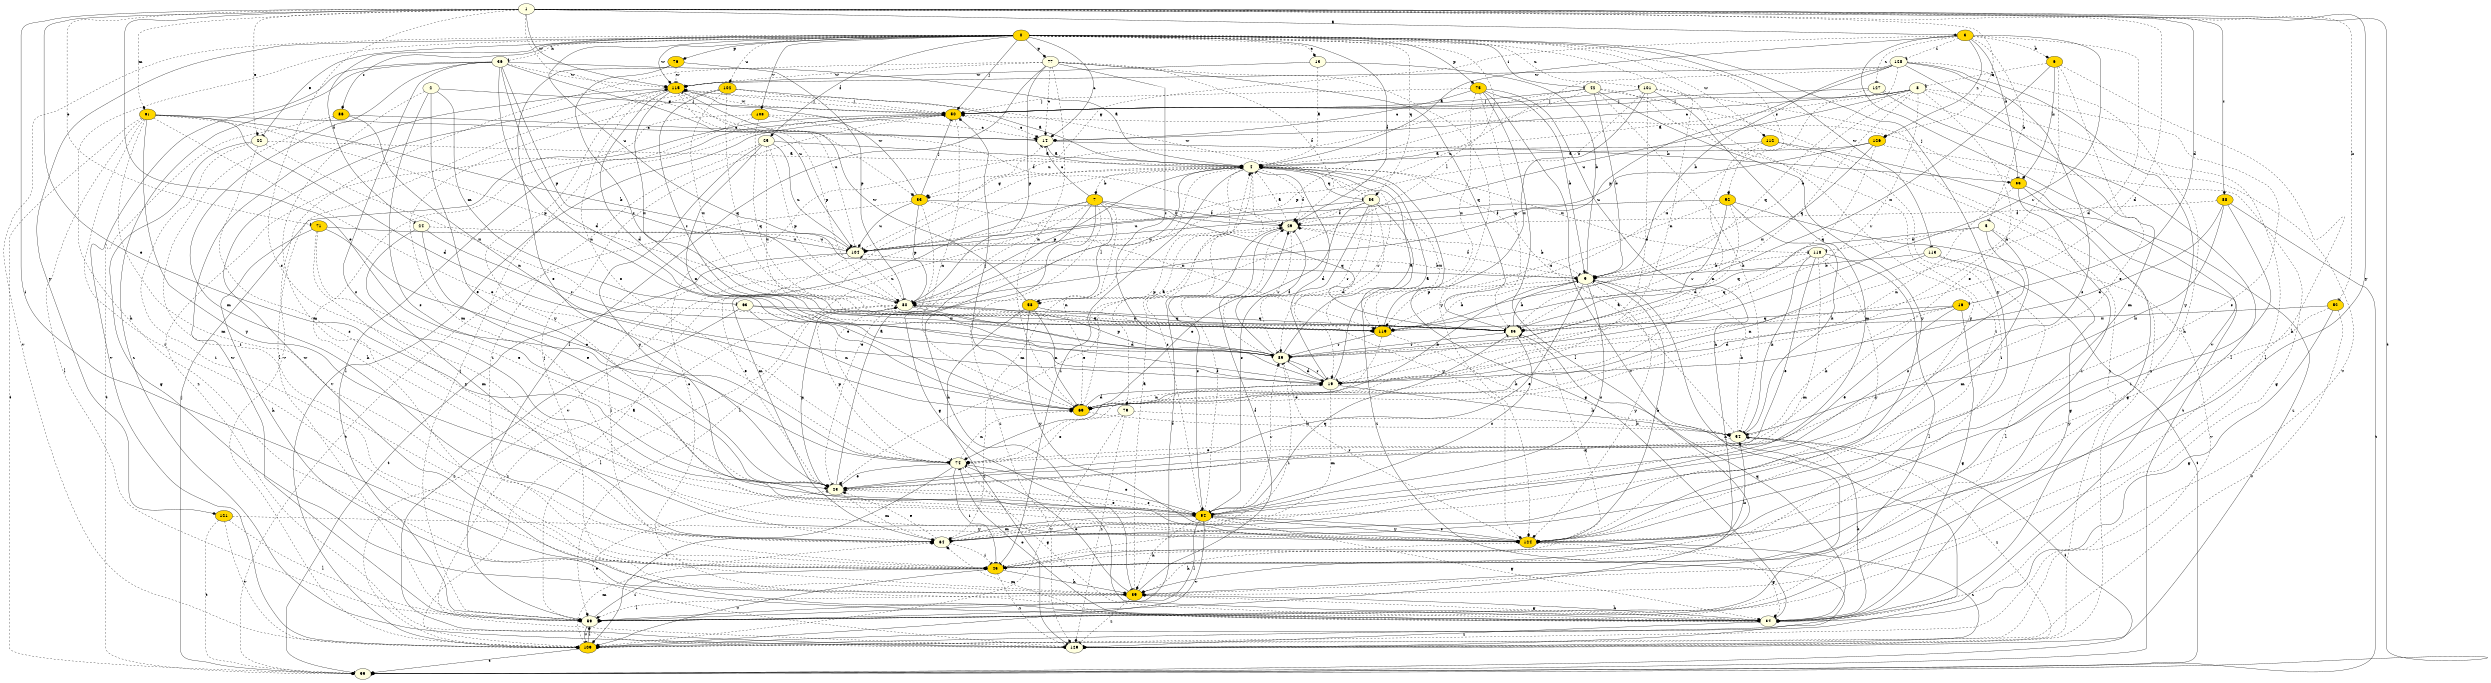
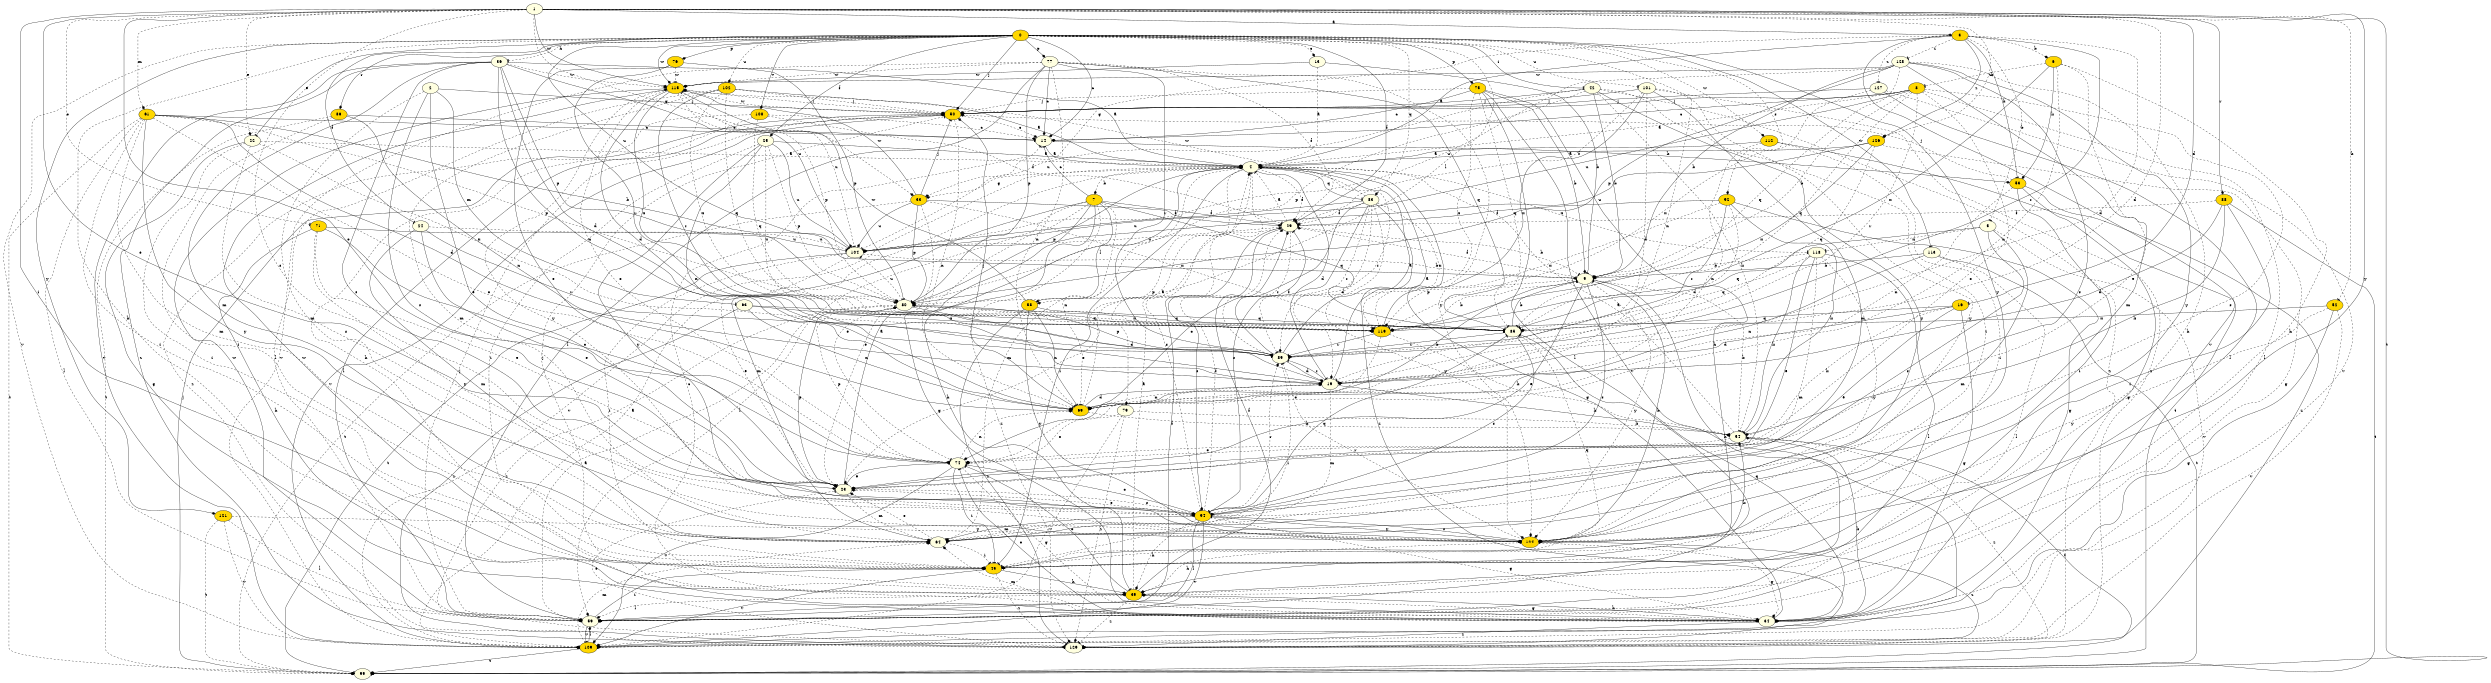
edge "128" -> "115": arrowhead tee -> diamond
node "8": fillcolor lightyellow -> gold
edge "77" -> "14": style dashed -> solid
edge "80" -> "59": label "l" -> "a"
